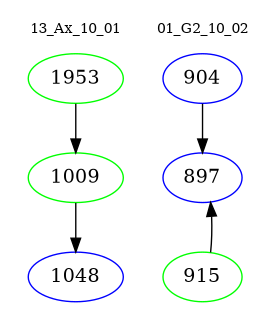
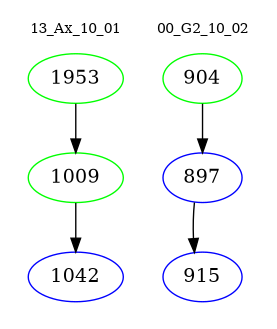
cluster "01_G2_10_02": label "01_G2_10_02" -> "00_G2_10_02"
node "904": color blue -> green
edge "915" -> "897": reversed
node "1048": label "1048" -> "1042"
node "915": color green -> blue
